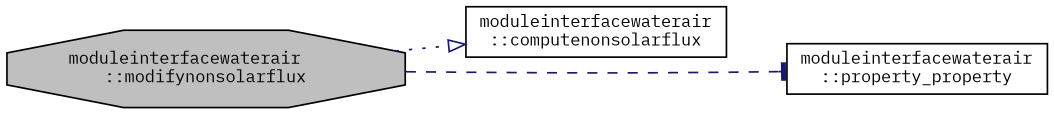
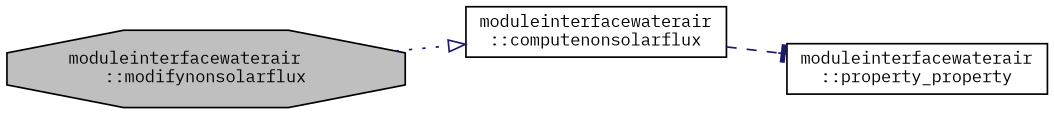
edge "moduleinterfacewaterair ::modifynonsolarflux" -> "moduleinterfacewaterair ::property_property": now "moduleinterfacewaterair ::computenonsolarflux" -> "moduleinterfacewaterair ::property_property"
